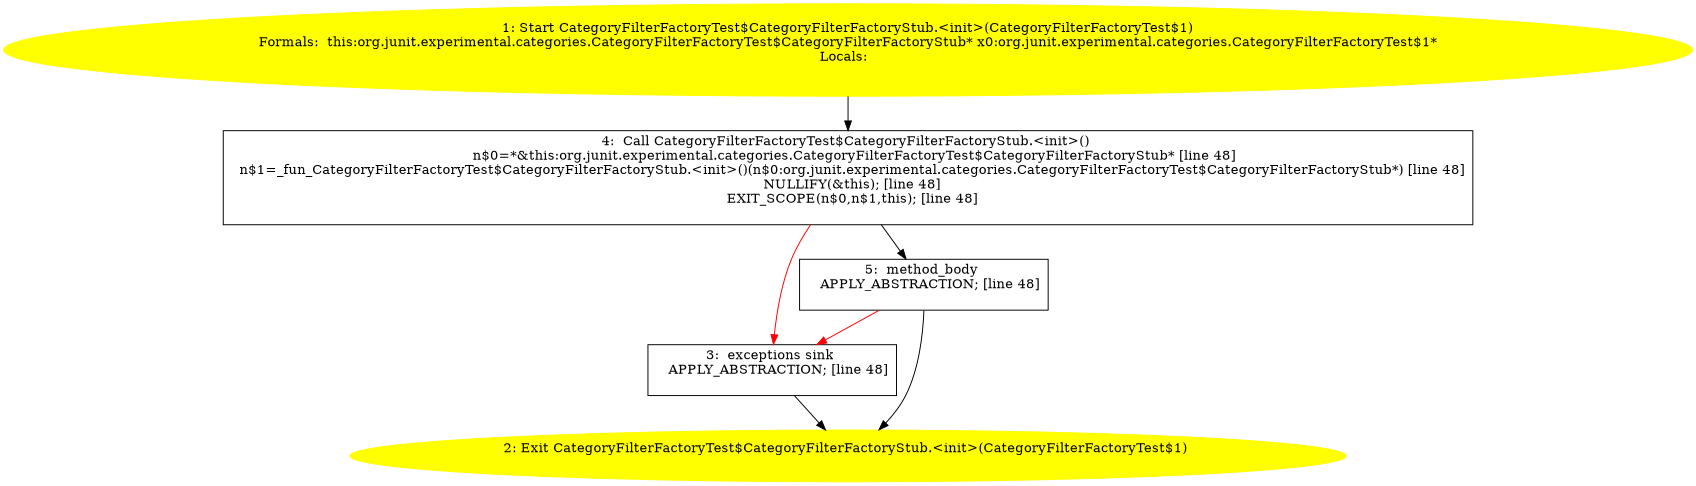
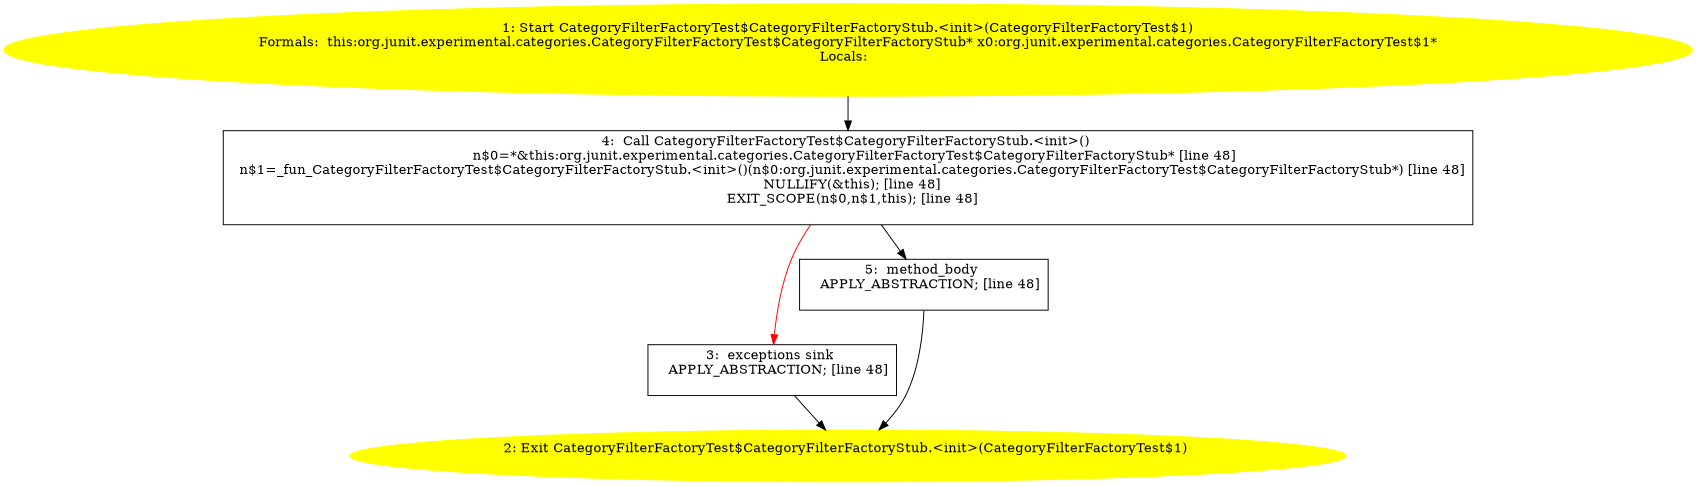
edge "5:  method_body APPLY_ABSTRACTION; [line 48]" -> "3:  exceptions sink APPLY_ABSTRACTION; [line 48]": removed
